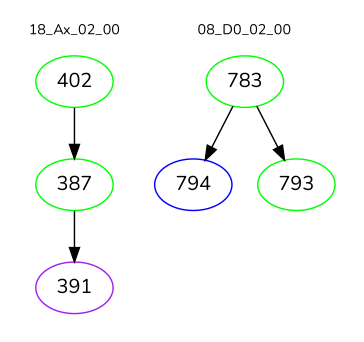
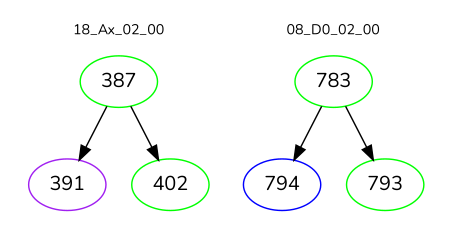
edge "402" -> "387": reversed
